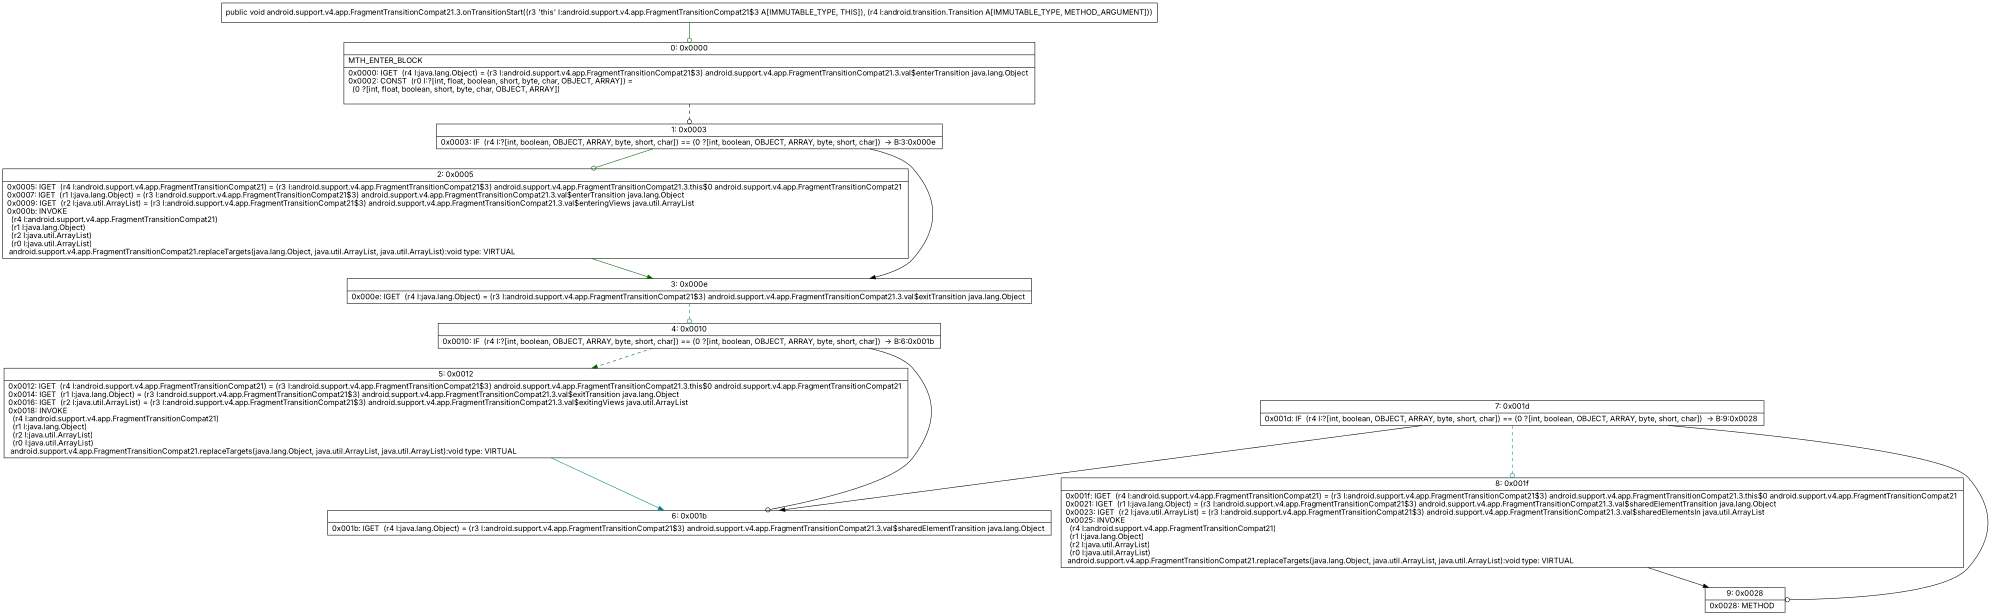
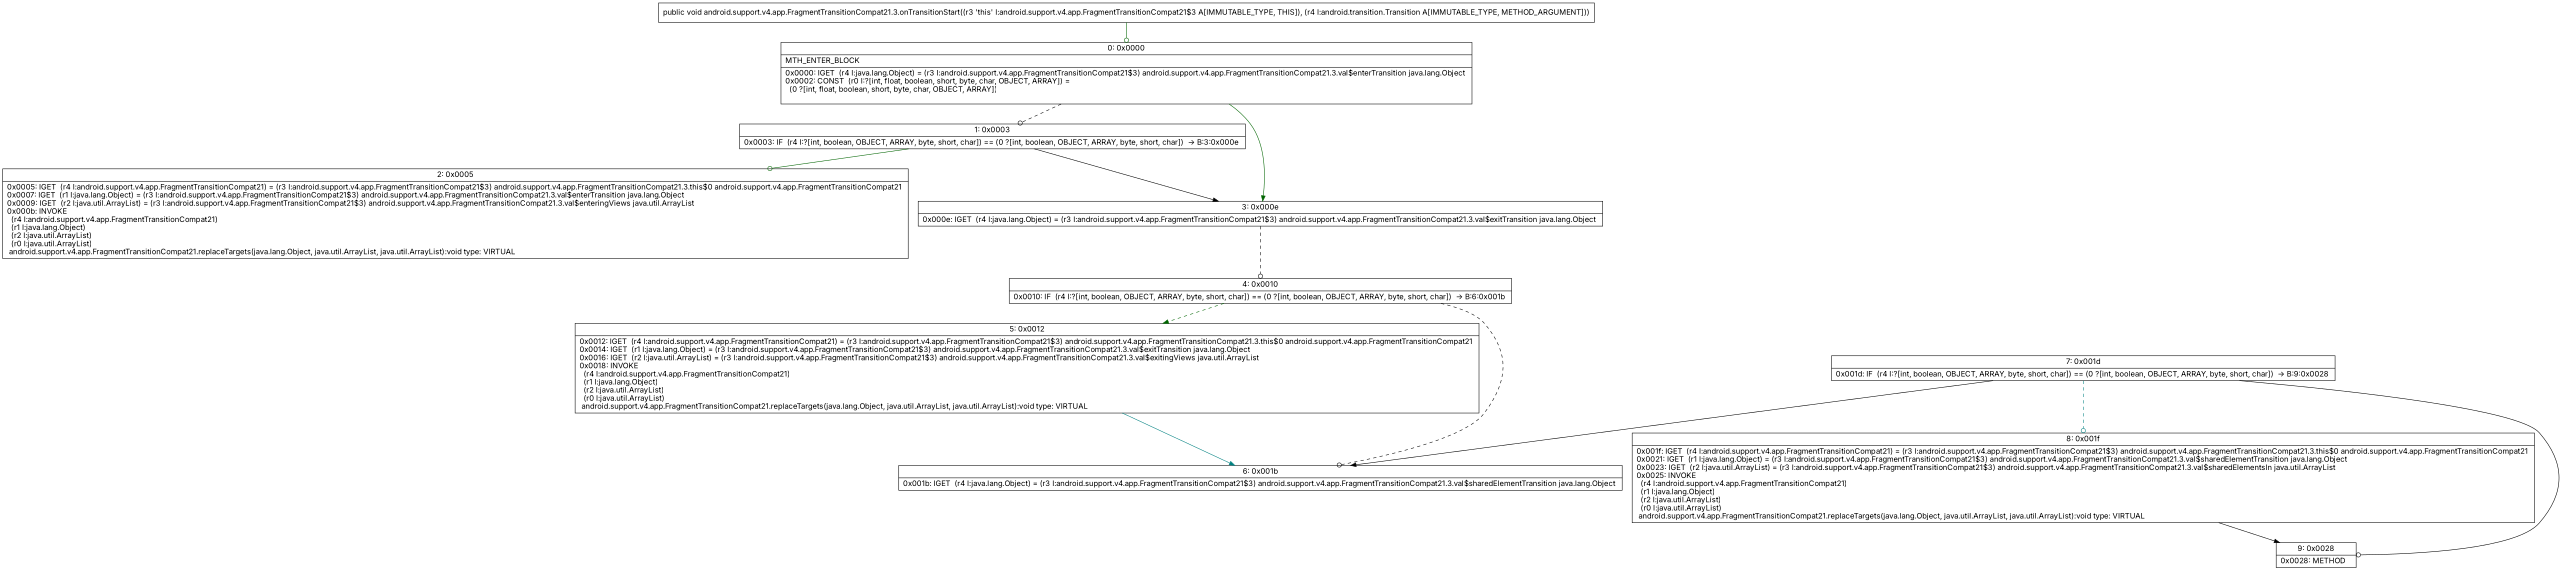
edge "2: 0x0005" -> "3: 0x000e": now "0: 0x0000" -> "3: 0x000e"
edge "3: 0x000e" -> "4: 0x0010": color teal -> black
edge "4: 0x0010" -> "6: 0x001b": style solid -> dashed
